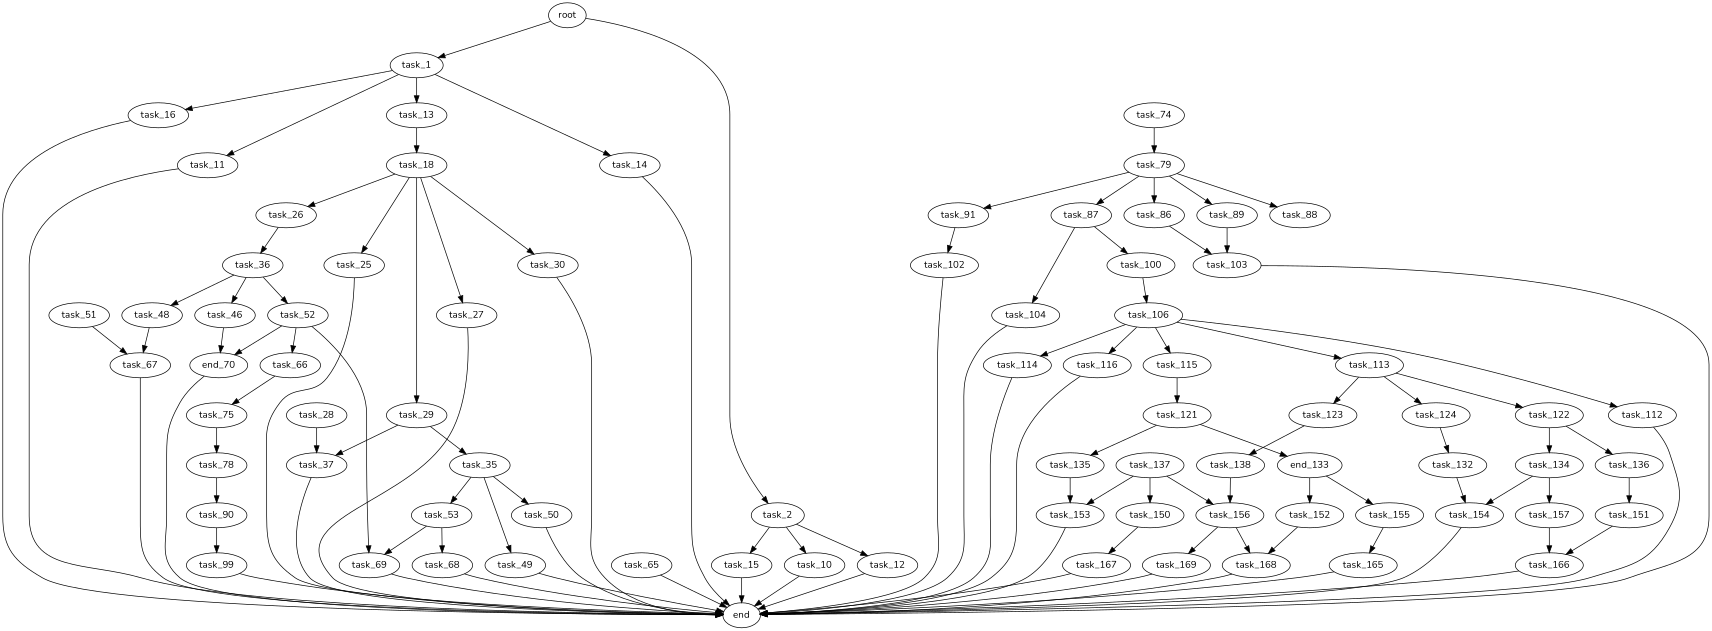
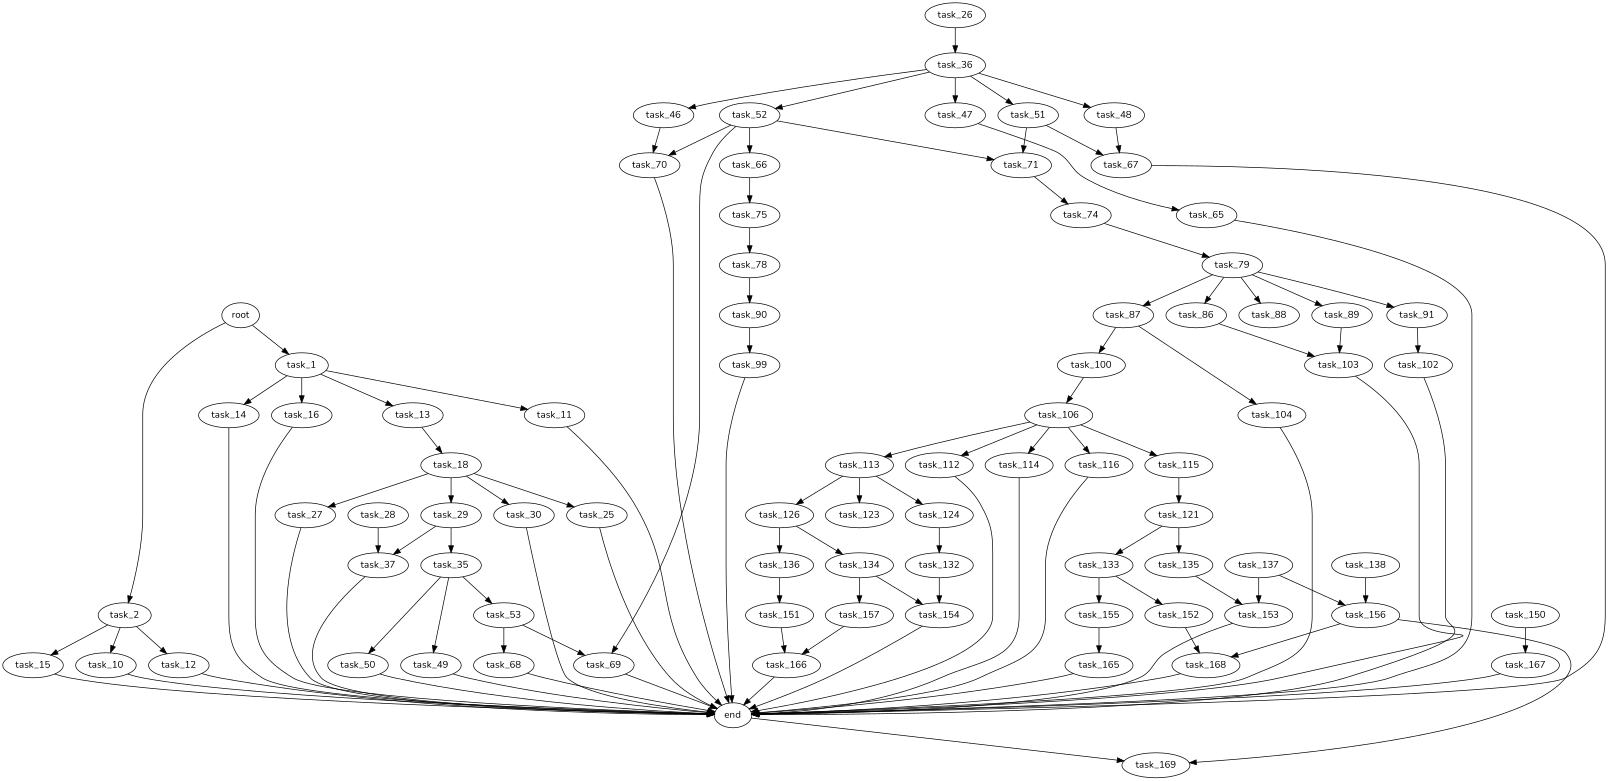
edge "task_36" -> "task_51": added
node "task_47": added
node "task_71": added
edge "task_18" -> "task_26": removed
node "end_70": label "end_70" -> "task_70"
node "task_122": label "task_122" -> "task_126"
edge "task_123" -> "task_138": removed
node "end_133": label "end_133" -> "task_133"
edge "task_137" -> "task_150": removed
edge "task_169" -> "end": reversed
